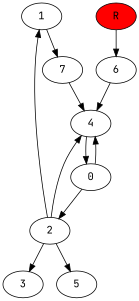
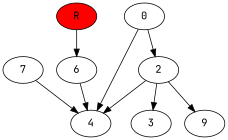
node "1": removed
edge "4" -> "0": removed
node "5": label "5" -> "9"
